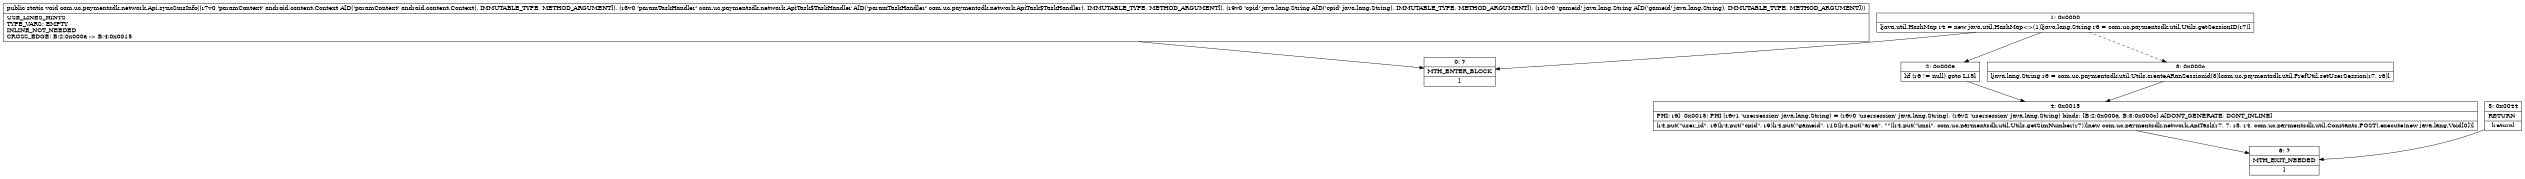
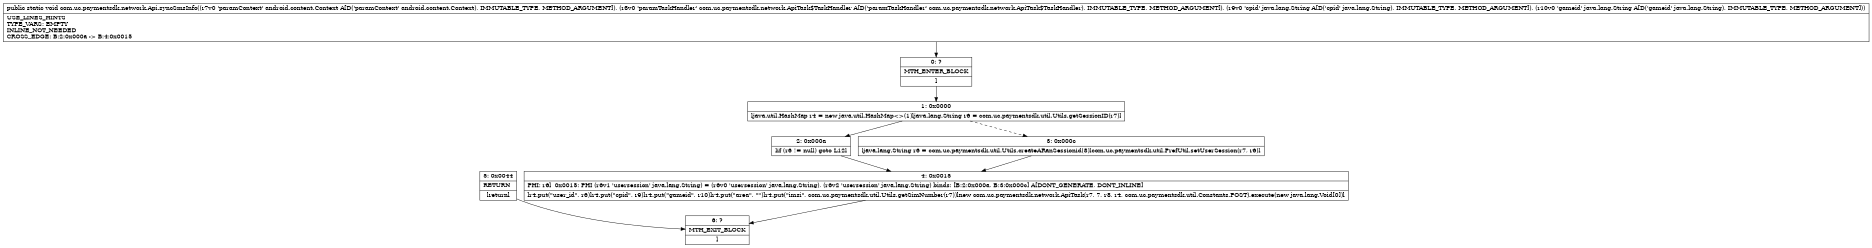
edge "1: 0x0000" -> "0: ?": reversed
node "2: 0x000a": text "lif (r6 != null) goto L15l" -> "lif (r6 != null) goto L12l"
node "6: ?": text "MTH_EXIT_NEEDED" -> "MTH_EXIT_BLOCK"
